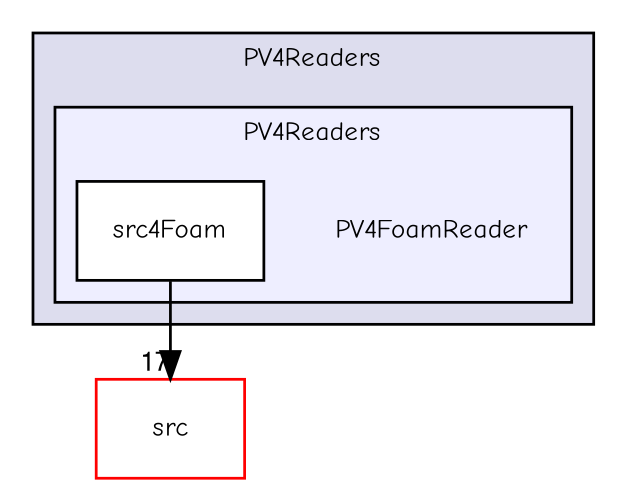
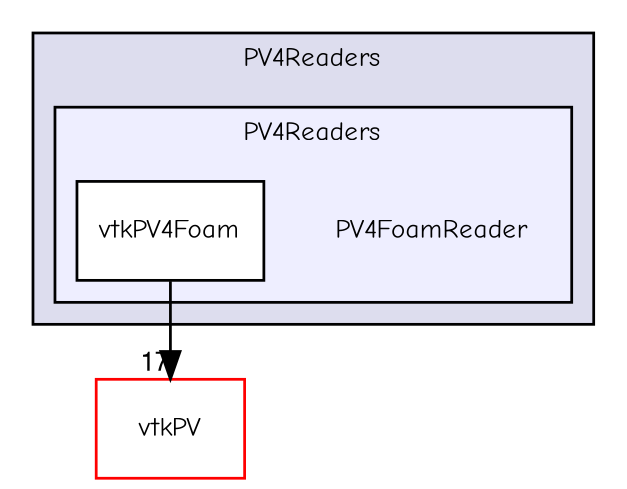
node "src4Foam": label "src4Foam" -> "vtkPV4Foam"
node "src": label "src" -> "vtkPV"
